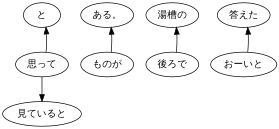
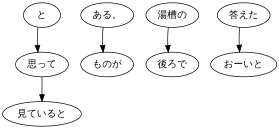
edge "思って" -> "と": reversed
edge "ものが" -> "ある。": reversed
edge "後ろで" -> "湯槽の": reversed
edge "おーいと" -> "答えた": reversed
